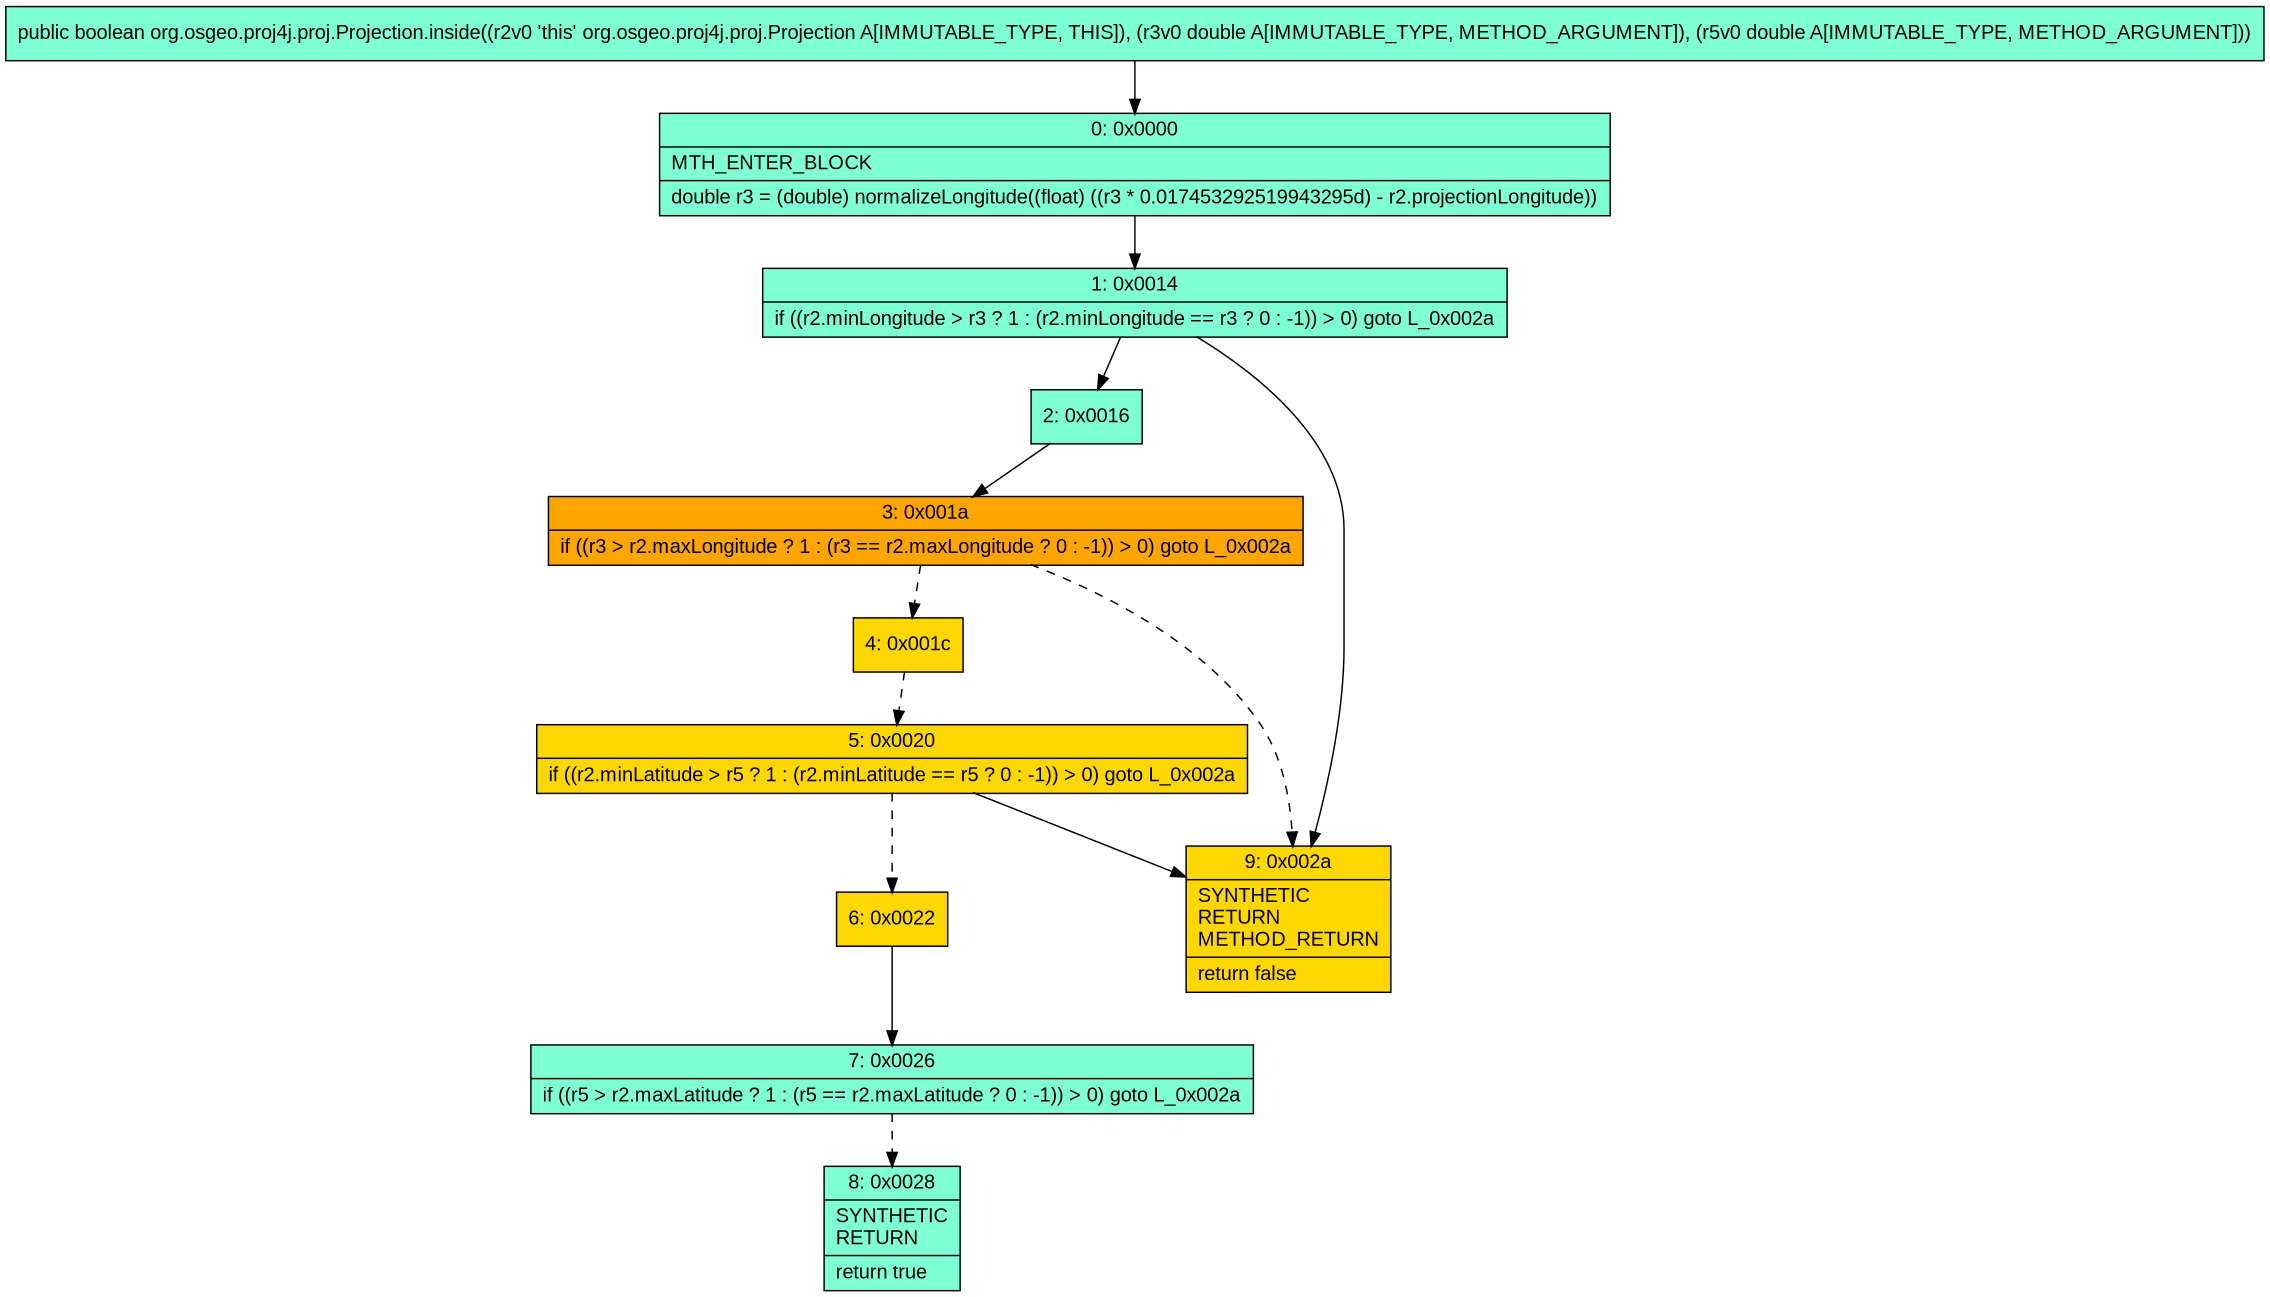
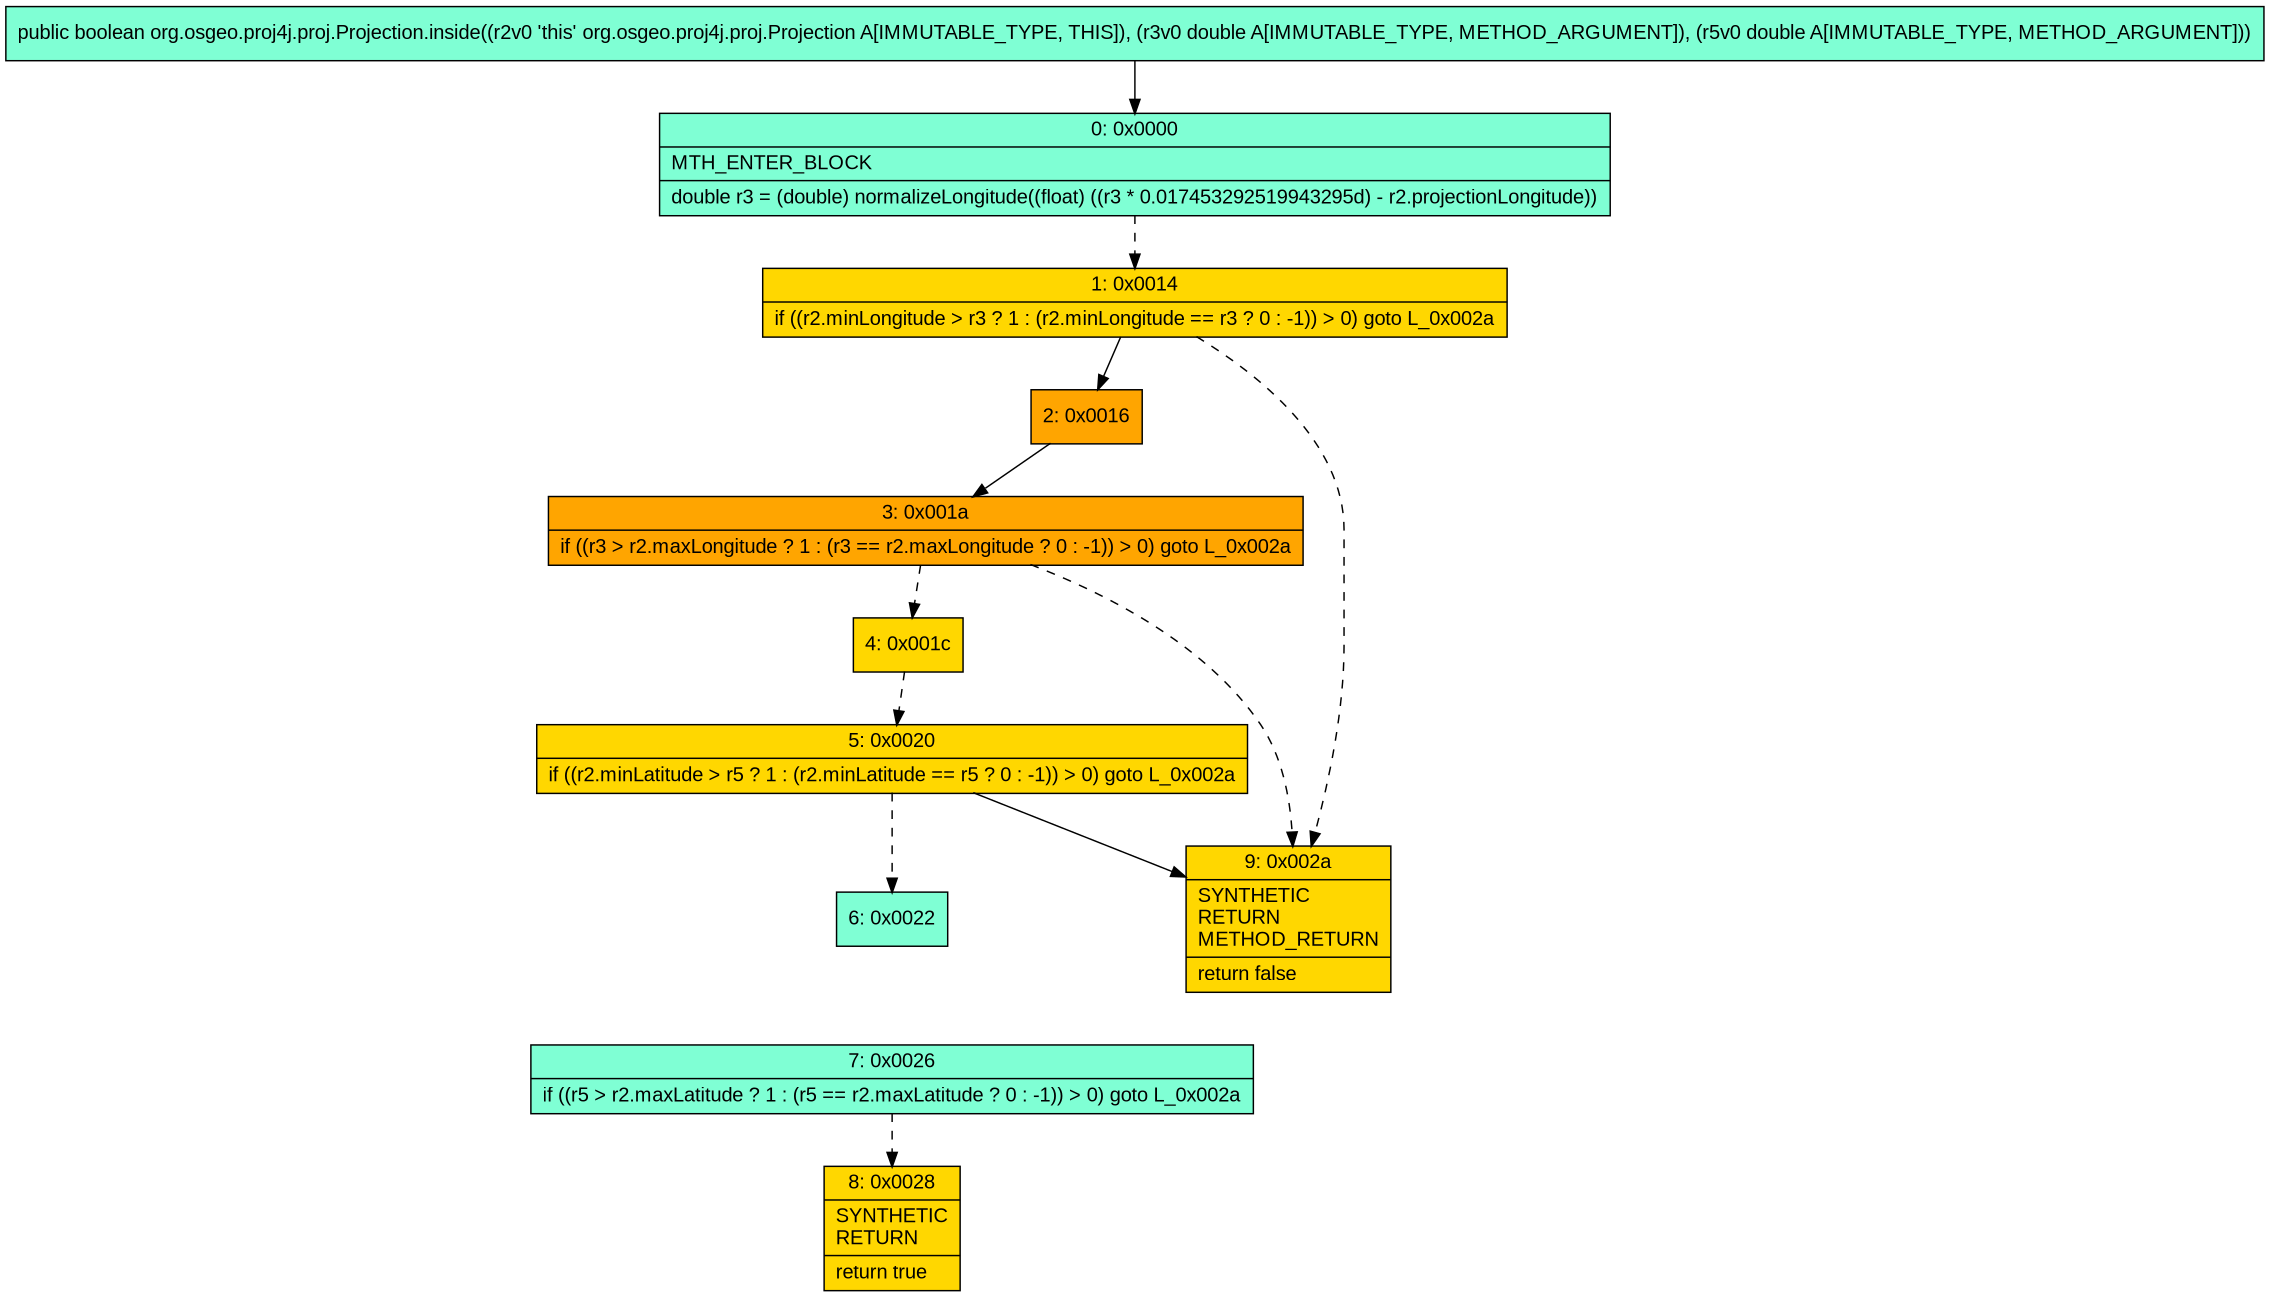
edge "0: 0x0000" -> "1: 0x0014": style solid -> dashed
node "1: 0x0014": fillcolor aquamarine -> gold
node "2: 0x0016": fillcolor aquamarine -> orange
edge "1: 0x0014" -> "9: 0x002a": style solid -> dashed
node "6: 0x0022": fillcolor gold -> aquamarine
edge "6: 0x0022" -> "7: 0x0026": removed
node "8: 0x0028": fillcolor aquamarine -> gold
